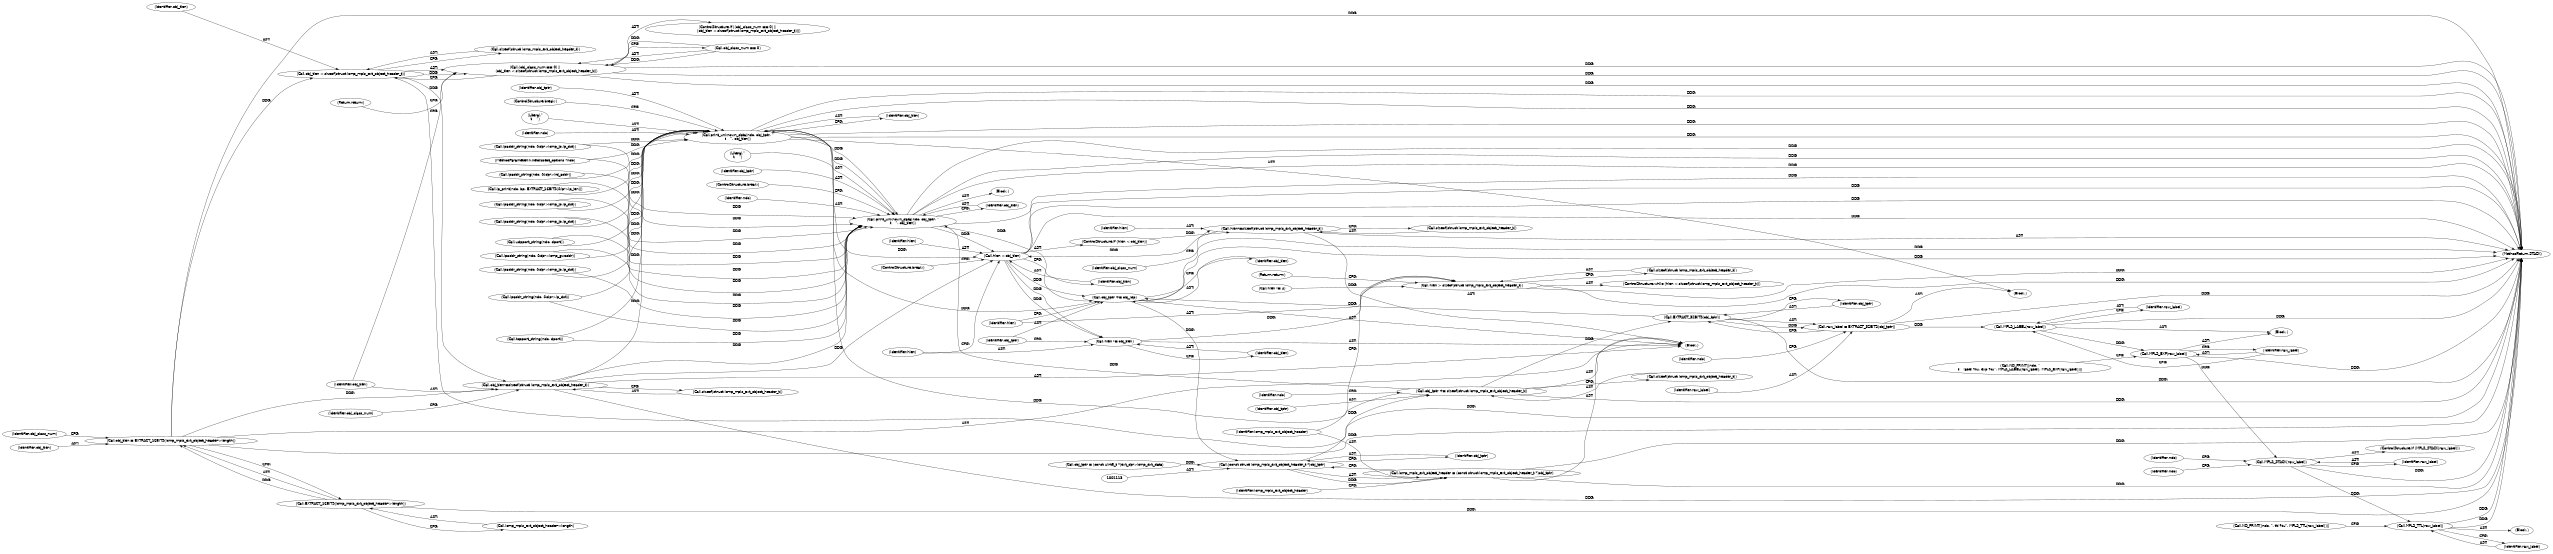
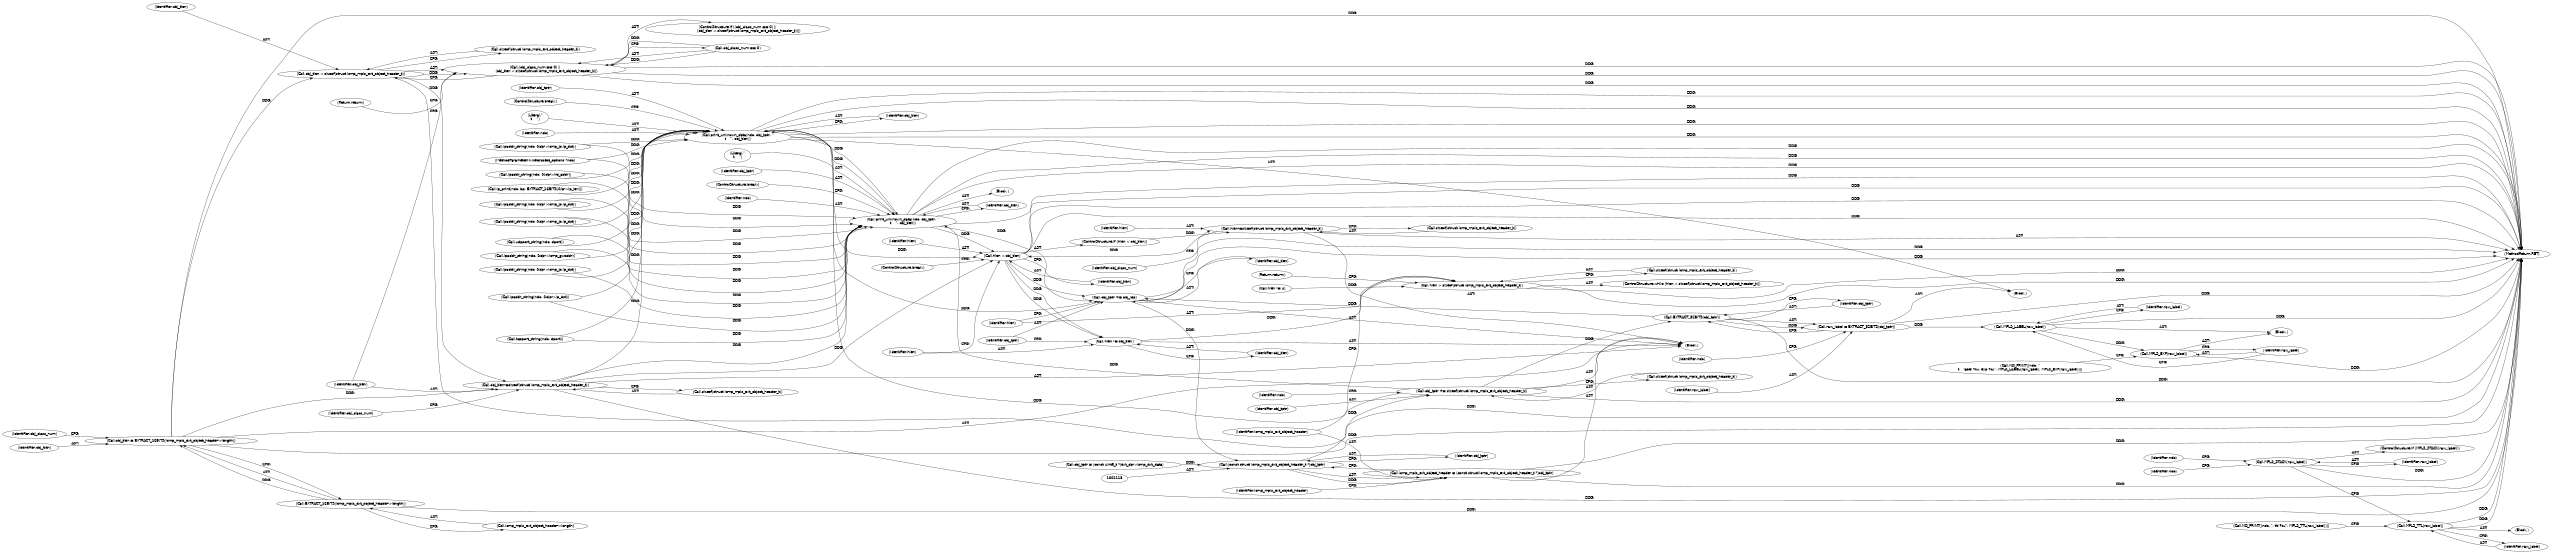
node "(MethodReturn,STACK)": label "(MethodReturn,STACK)" -> "(MethodReturn,RET)"
edge "(Call,MPLS_EXP(raw_label))" -> "(Call,MPLS_STACK(raw_label))": removed, label "DDG:"
edge "(Call,MPLS_STACK(raw_label))" -> "(Call,MPLS_TTL(raw_label))": label "DDG: " -> "CFG: "
